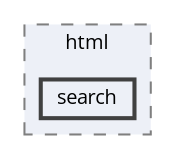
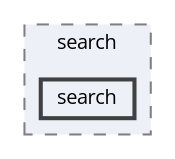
cluster "html": label "html" -> "search"
